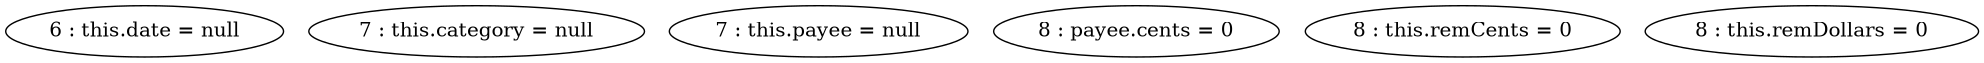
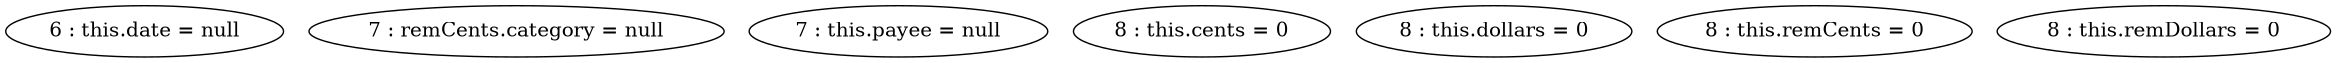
node "7 : this.category = null": label "7 : this.category = null" -> "7 : remCents.category = null"
node "8 : payee.cents = 0": label "8 : payee.cents = 0" -> "8 : this.cents = 0"
node "8 : this.dollars = 0": added
